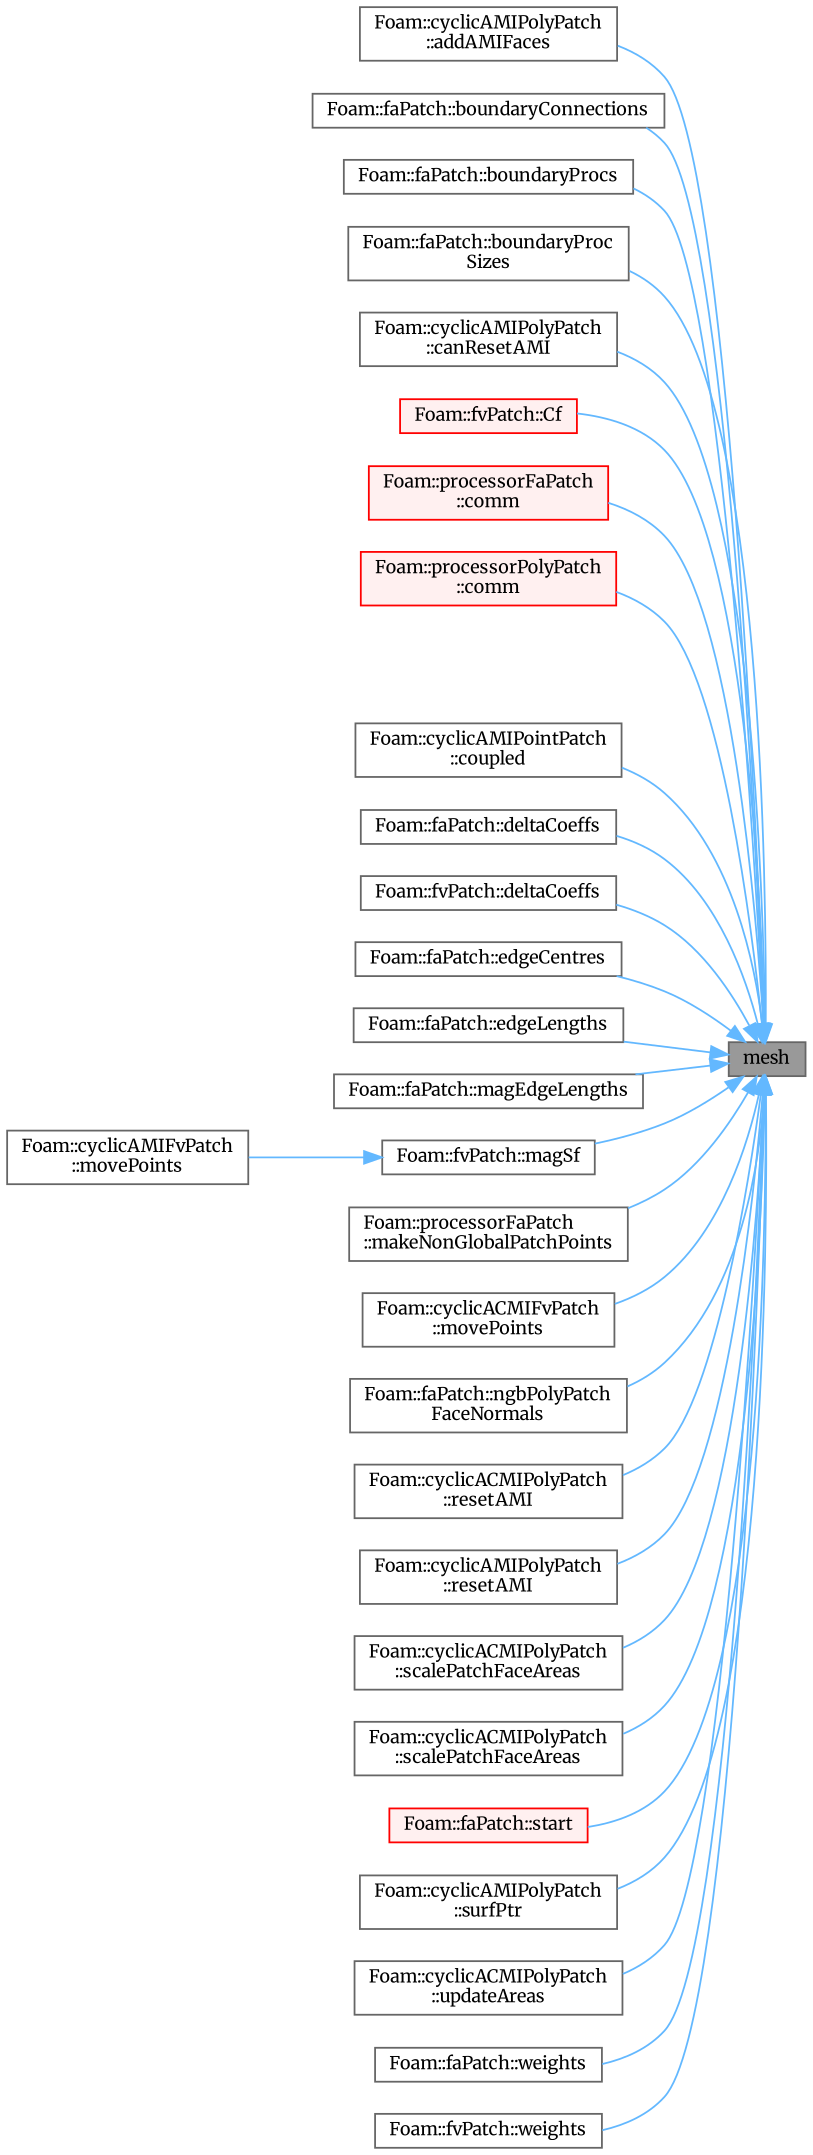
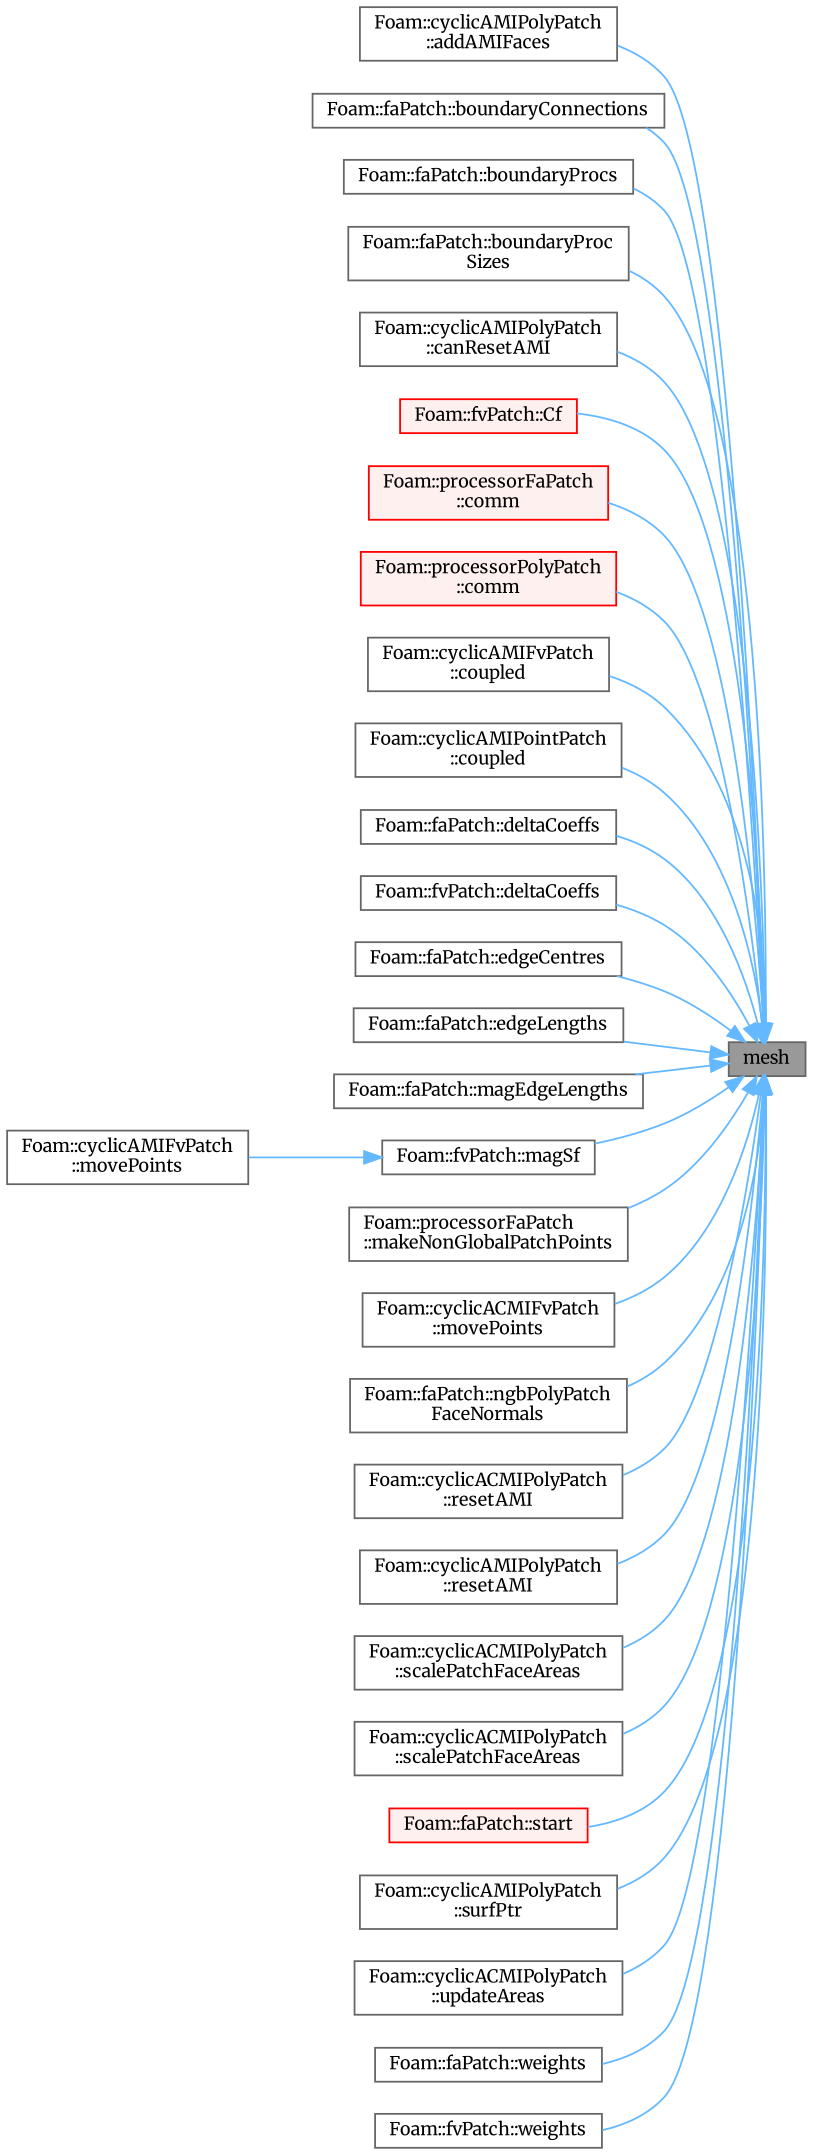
node "Foam::cyclicAMIFvPatch ::coupled": added
